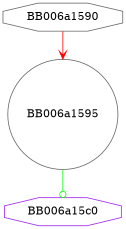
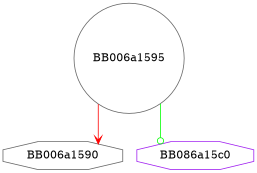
edge "BB006a1590" -> "BB006a1595": reversed
node "BB006a15c0": label "BB006a15c0" -> "BB086a15c0"
